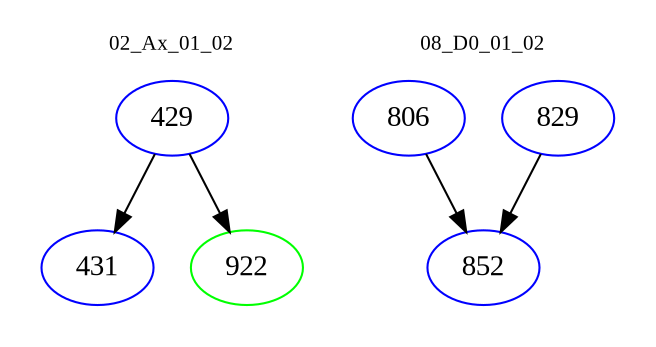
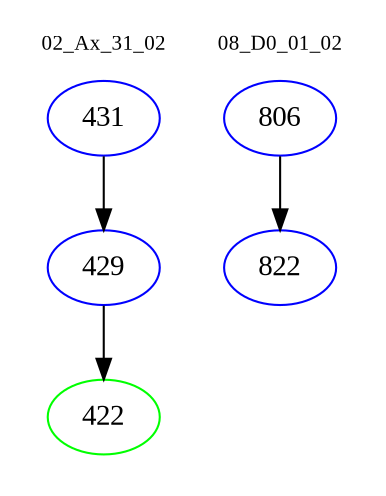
cluster "02_Ax_01_02": label "02_Ax_01_02" -> "02_Ax_31_02"
node "829": removed
edge "429" -> "431": reversed
node "922": label "922" -> "422"
node "852": label "852" -> "822"
